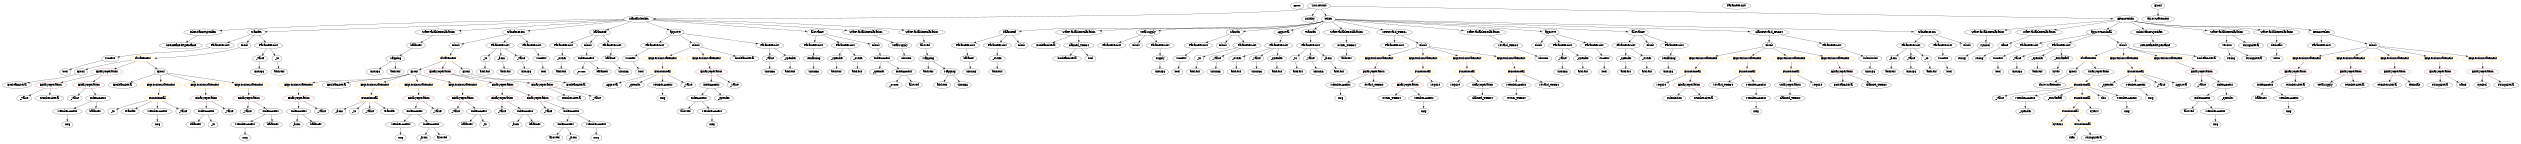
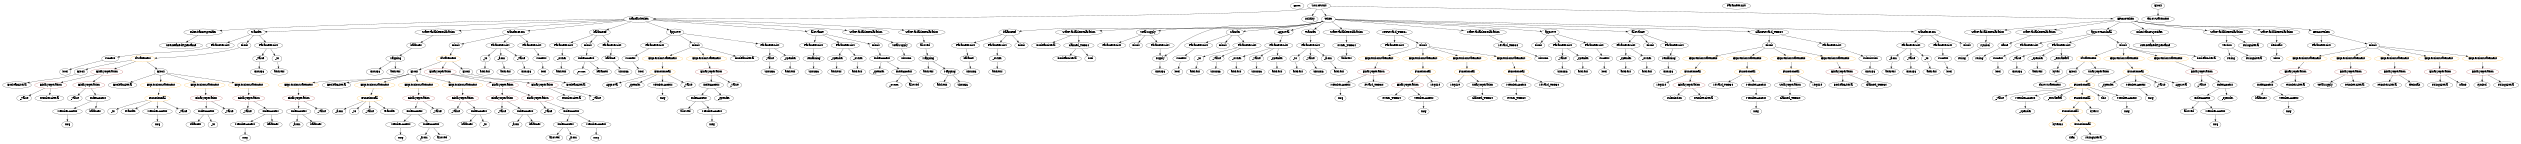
edge "Token" -> "setReward_TOD31": now "Token" -> "supply"
node "claimReward_ERC34": label "claimReward_ERC34" -> "claimReward_TOD34"
